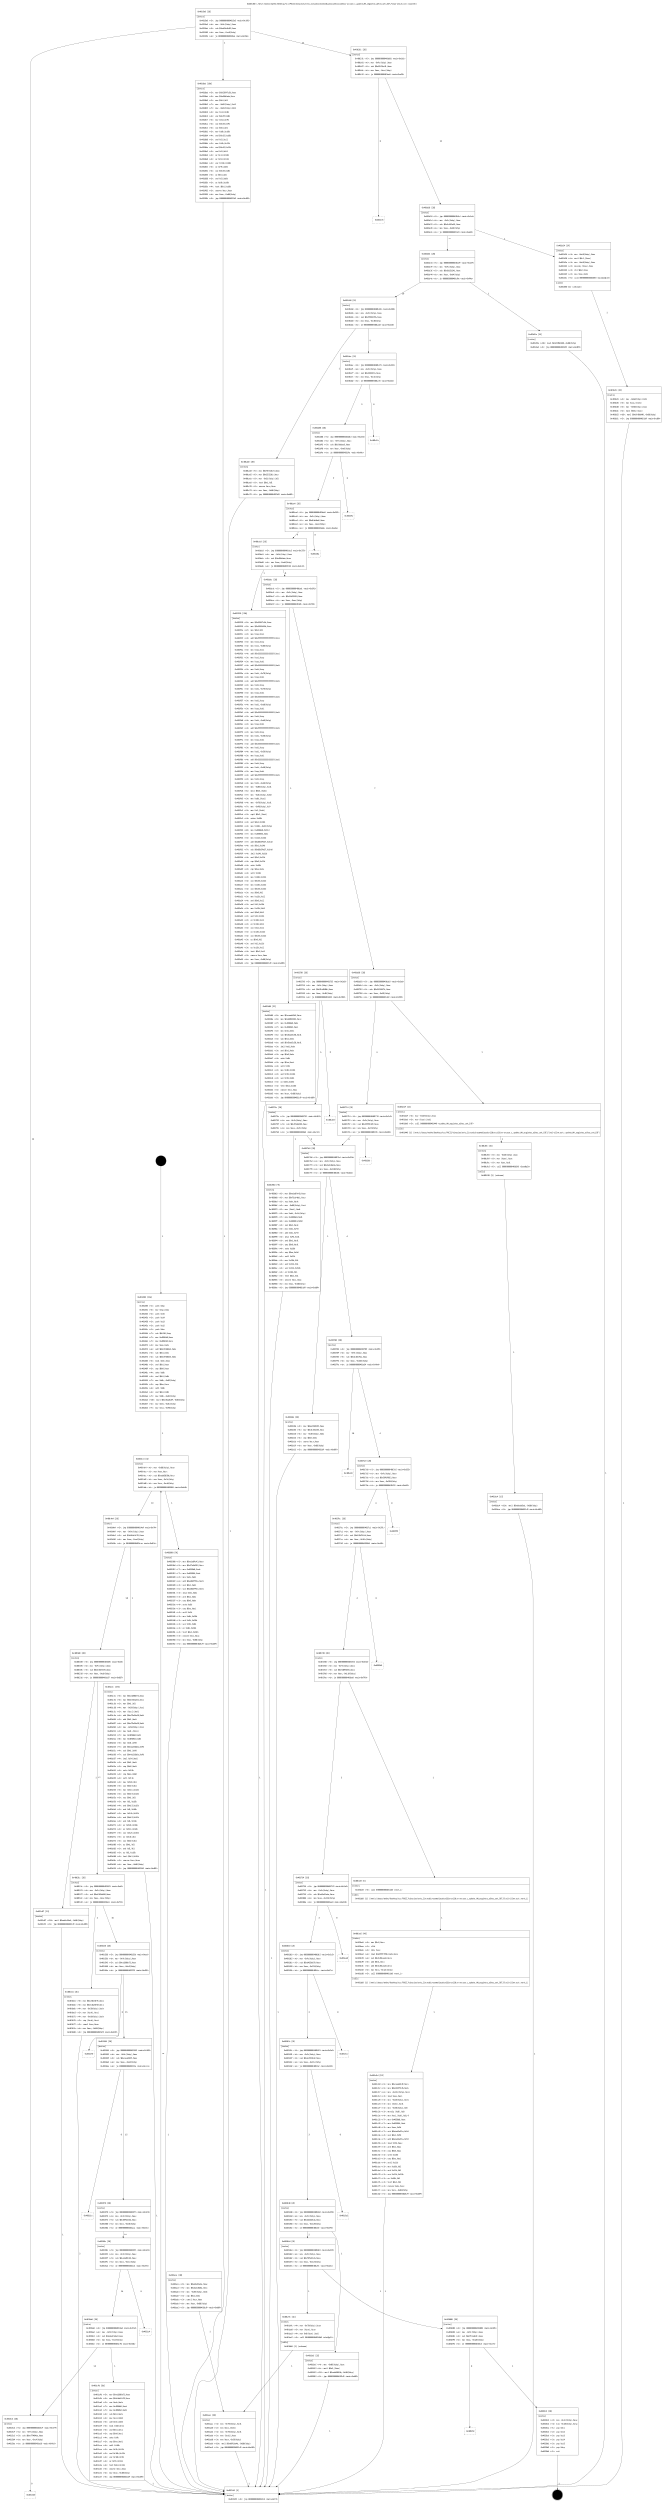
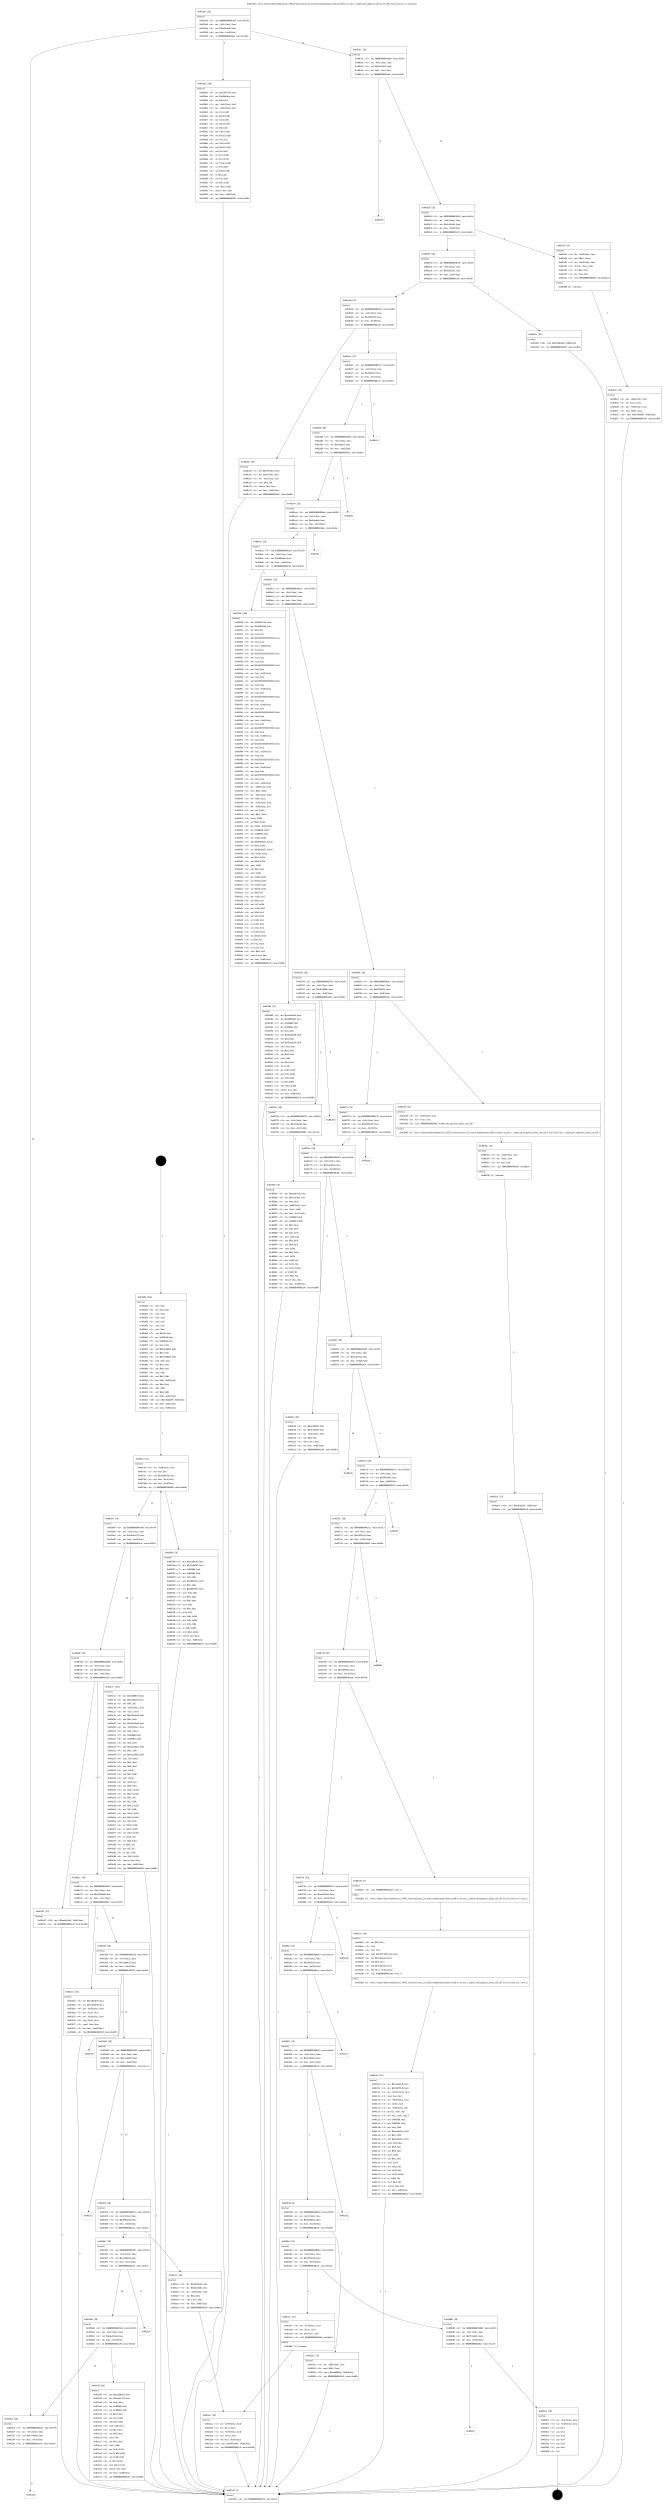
edge "0x401570 [28]" -> "0x401aca [30]": added, label "1"
